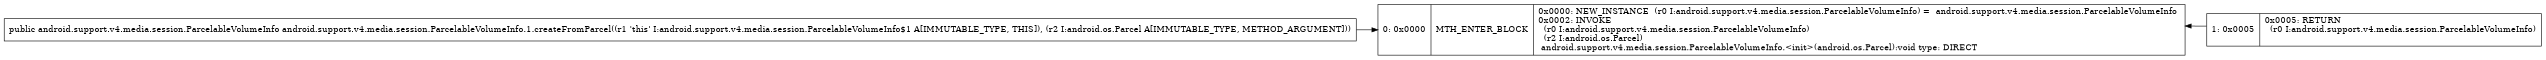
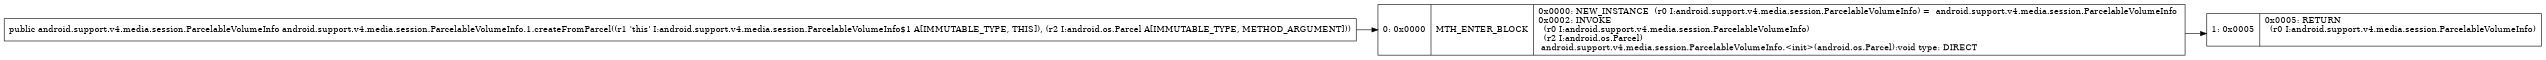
edge "1: 0x0005" -> "0: 0x0000": reversed
